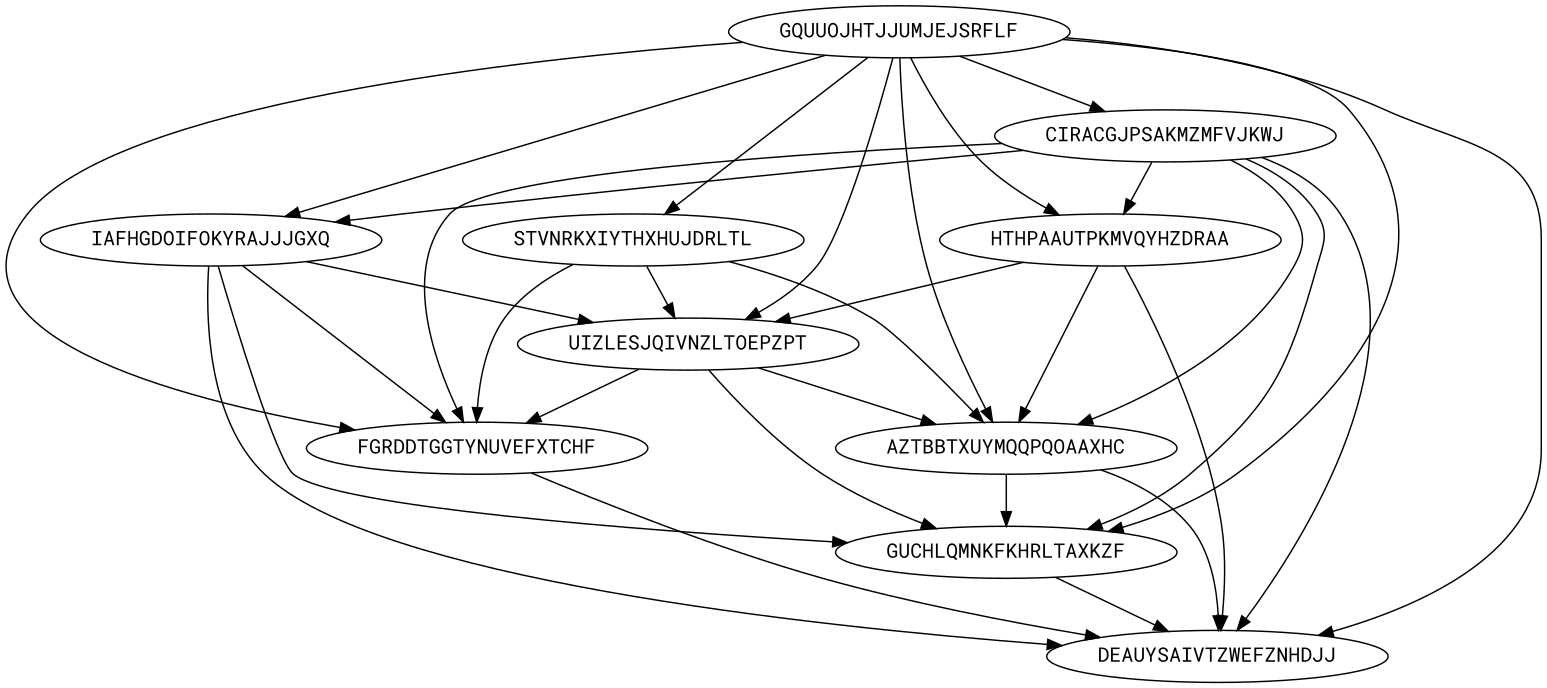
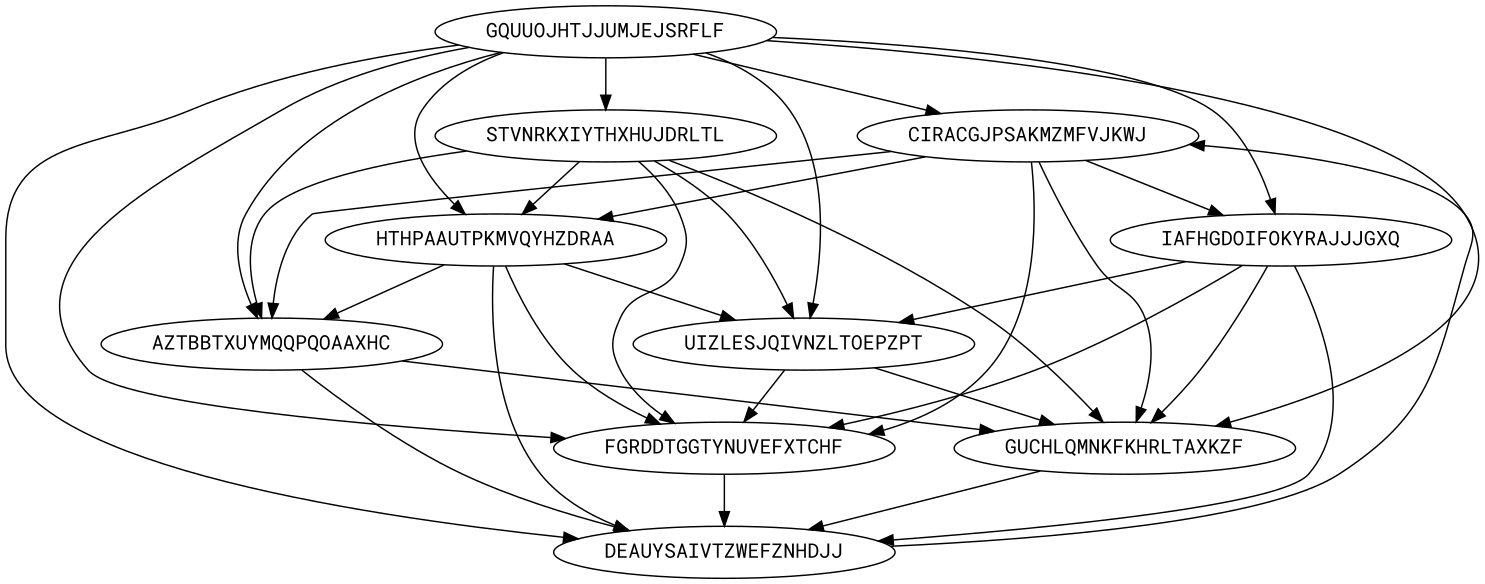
edge "STVNRKXIYTHXHUJDRLTL" -> "HTHPAAUTPKMVQYHZDRAA": added
edge "STVNRKXIYTHXHUJDRLTL" -> "GUCHLQMNKFKHRLTAXKZF": added
edge "HTHPAAUTPKMVQYHZDRAA" -> "FGRDDTGGTYNUVEFXTCHF": added
edge "CIRACGJPSAKMZMFVJKWJ" -> "DEAUYSAIVTZWEFZNHDJJ": reversed
edge "UIZLESJQIVNZLTOEPZPT" -> "AZTBBTXUYMQQPQOAAXHC": removed
